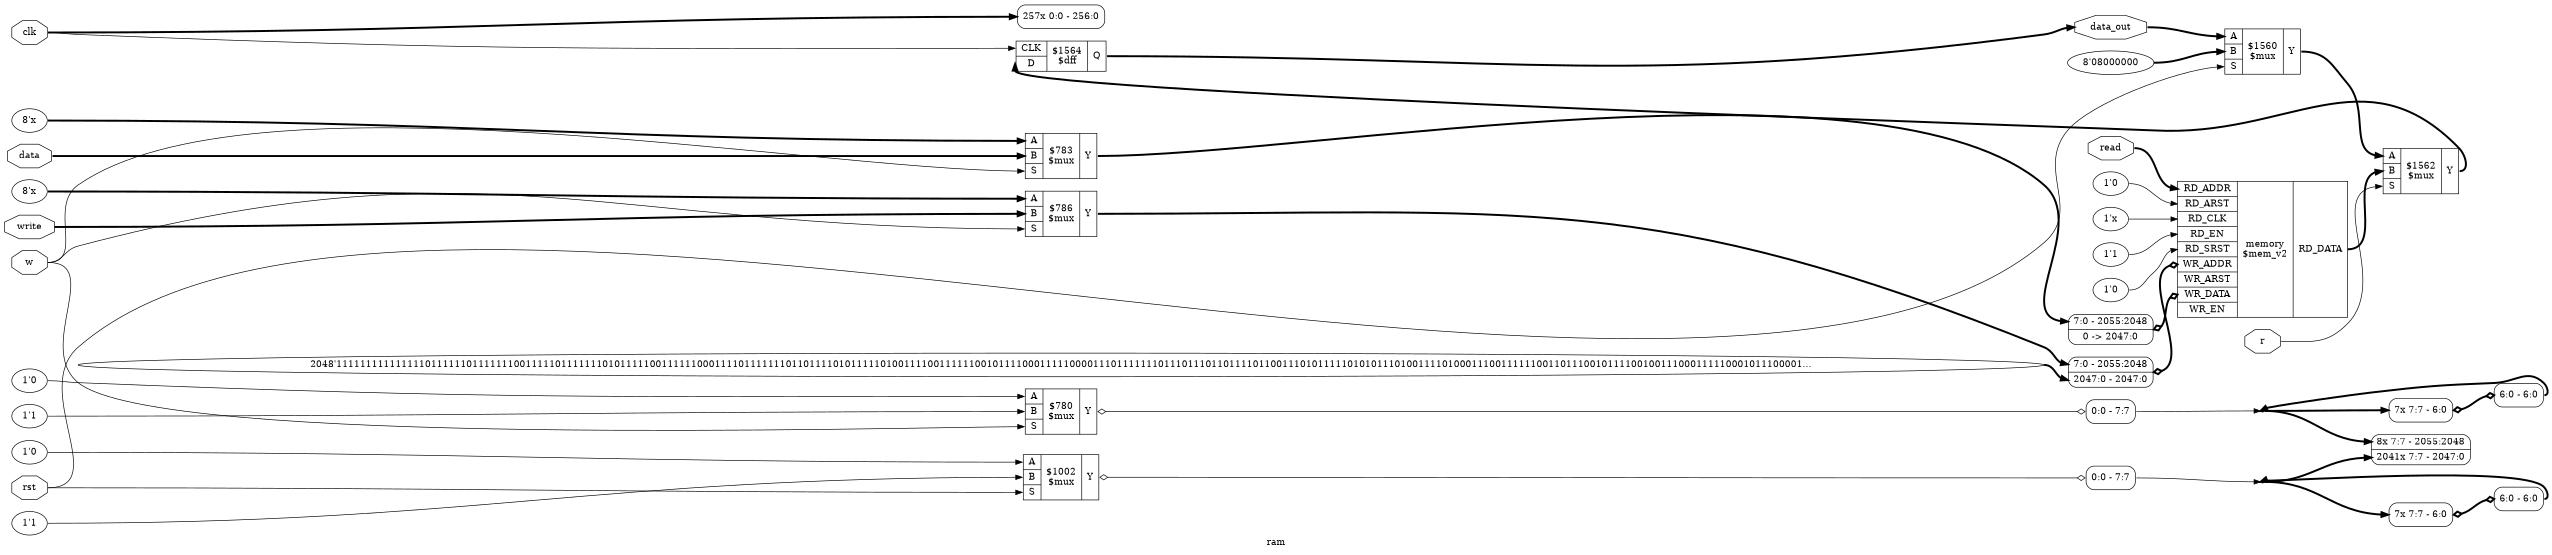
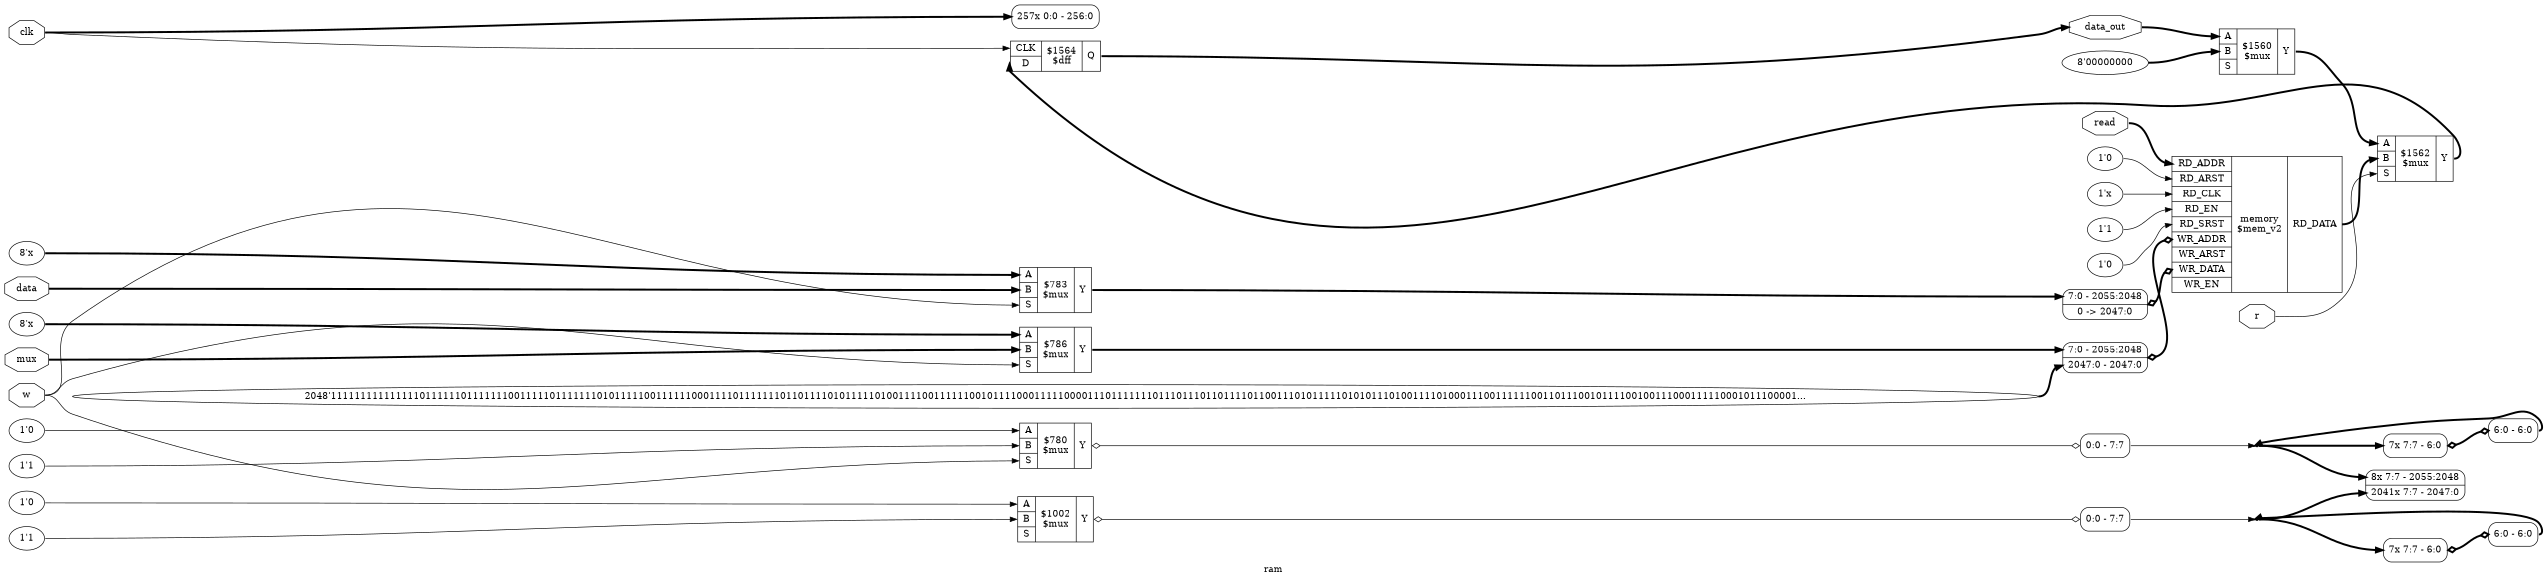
node "8'08000000": label "8'08000000" -> "8'00000000"
node "write": label "write" -> "mux"
node "rst": removed
